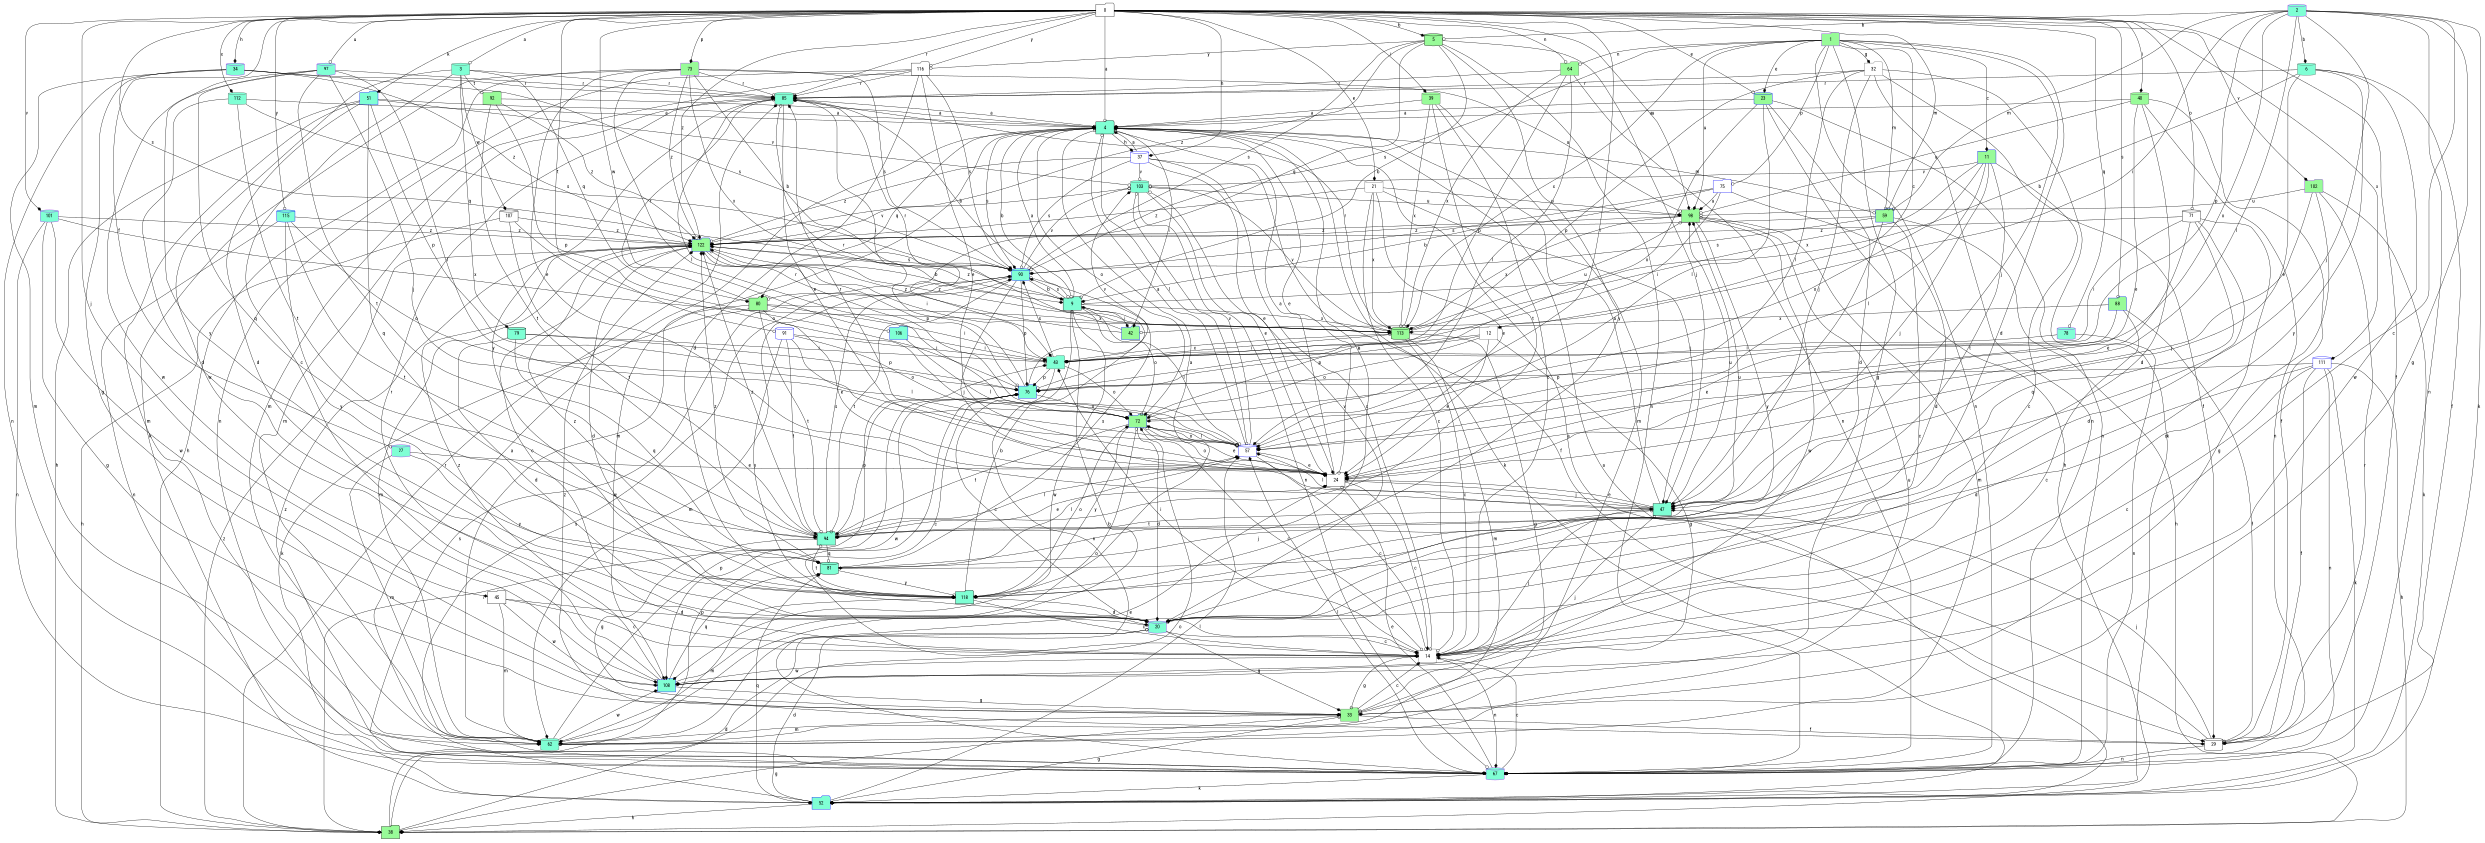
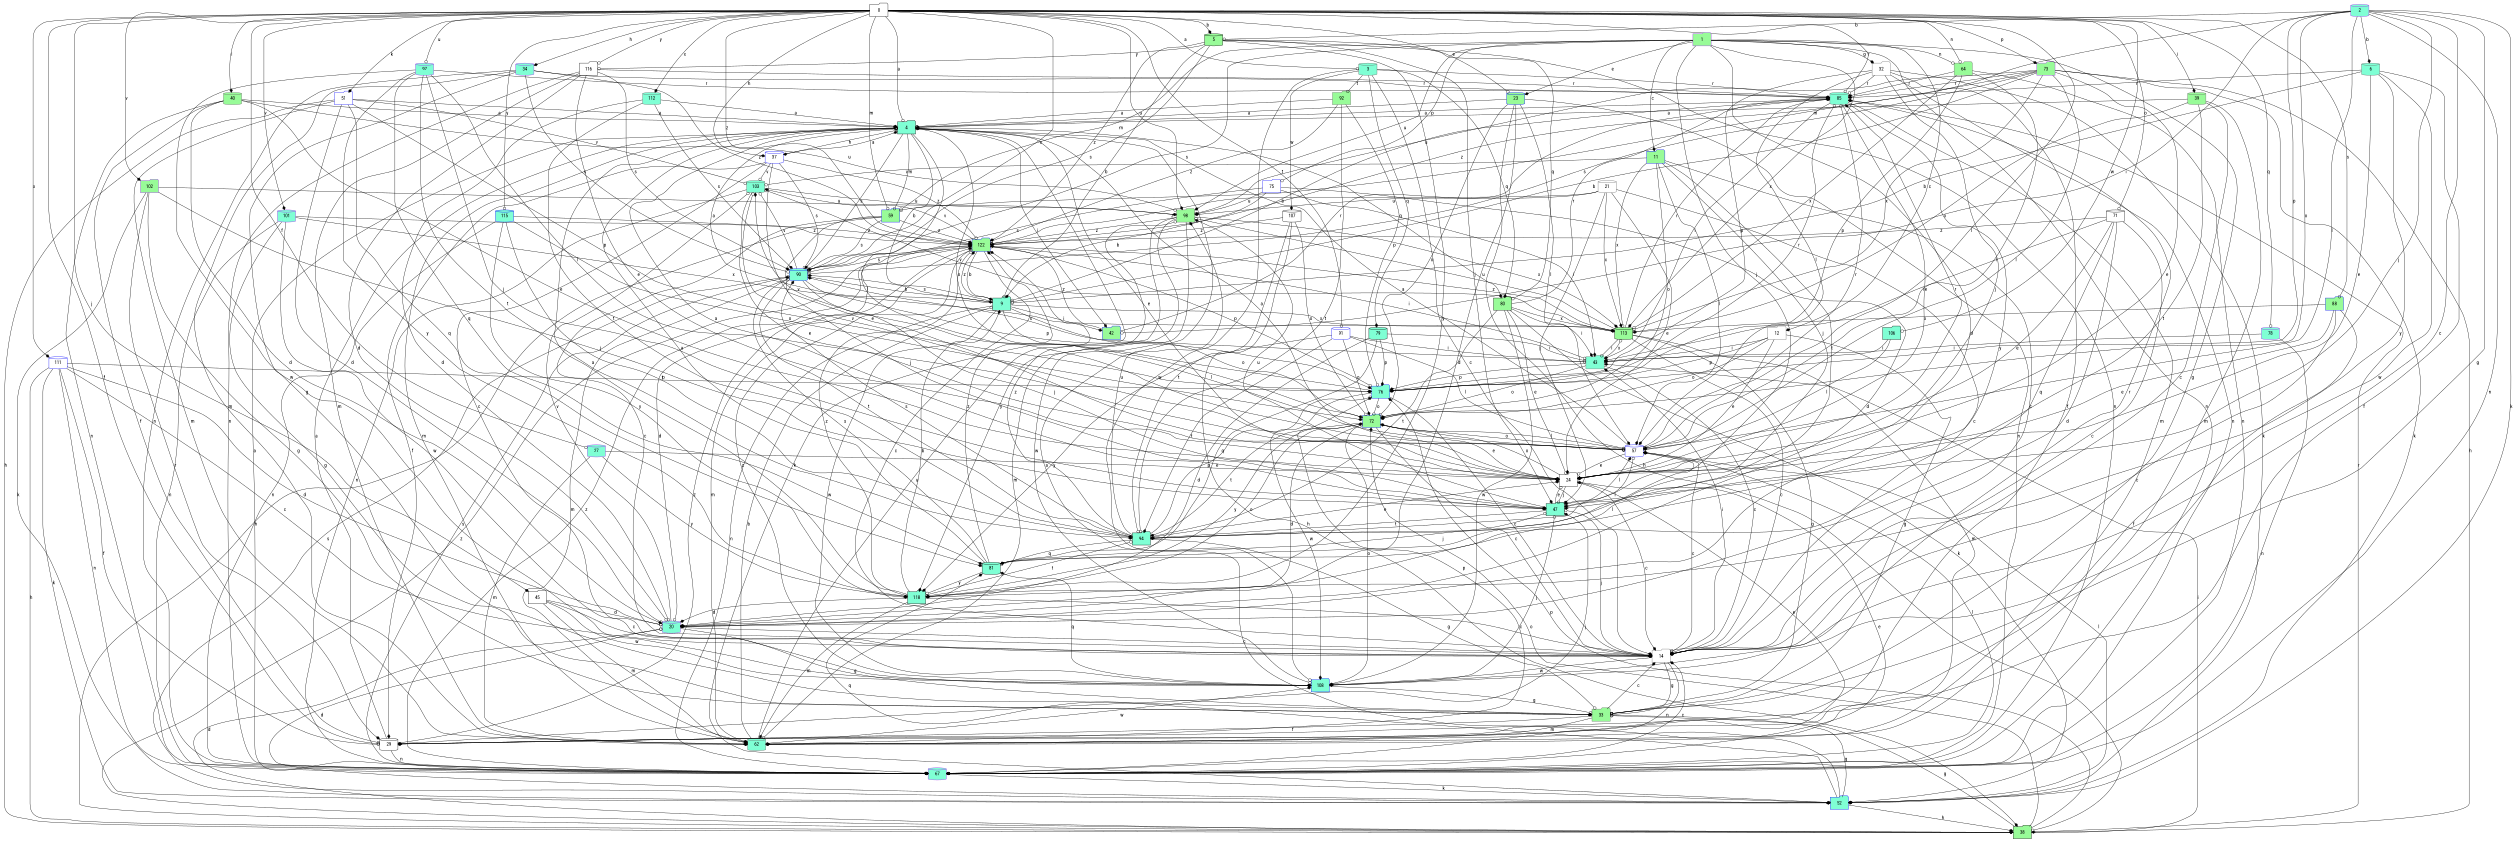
edge "0" -> "21": removed, label "e"
node "51": fillcolor aquamarine -> white
edge "92" -> "122": arrowhead diamond -> odot
edge "122" -> "103": arrowhead odot -> diamond
edge "80" -> "85": arrowhead odot -> diamond
node "106": color blue -> black
